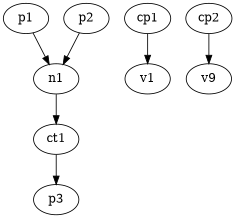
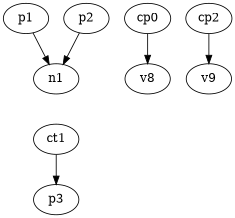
node "cp1": label "cp1" -> "cp0"
node "v1": label "v1" -> "v8"
edge "n1" -> "ct1": removed
